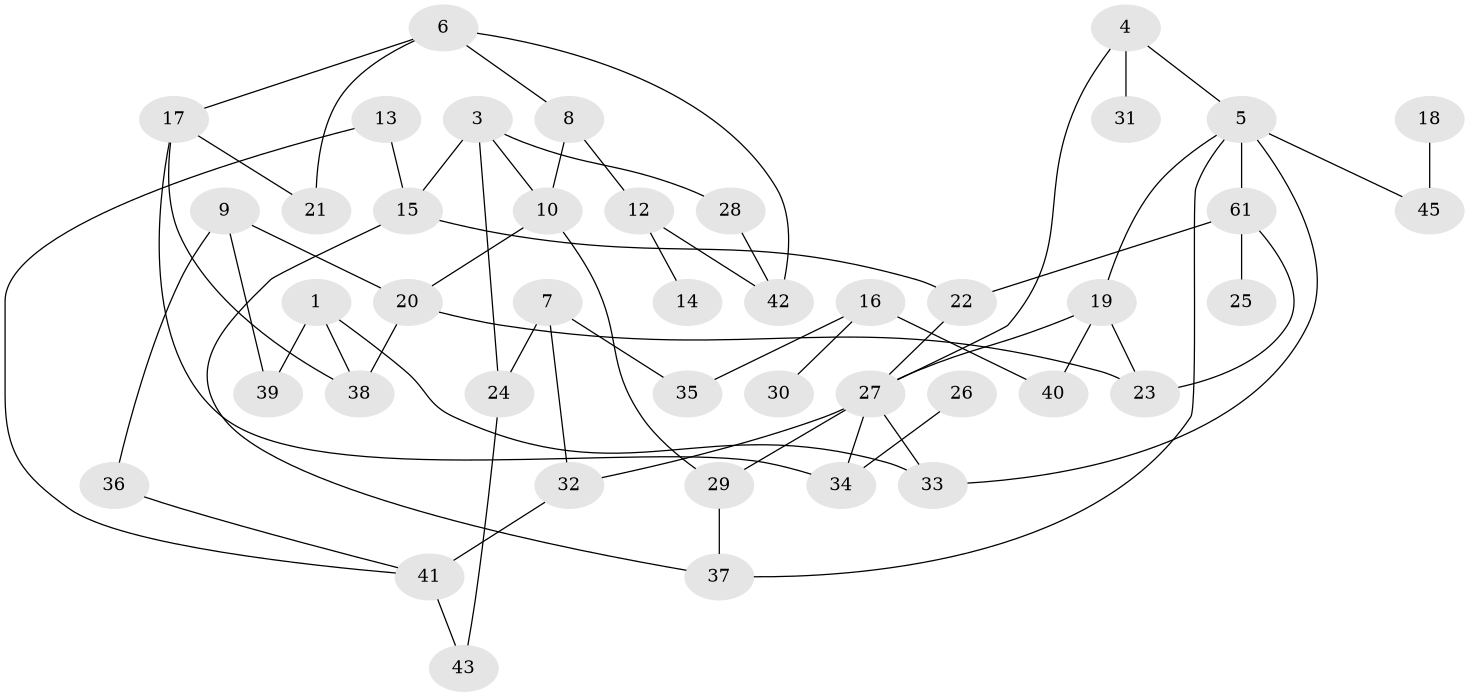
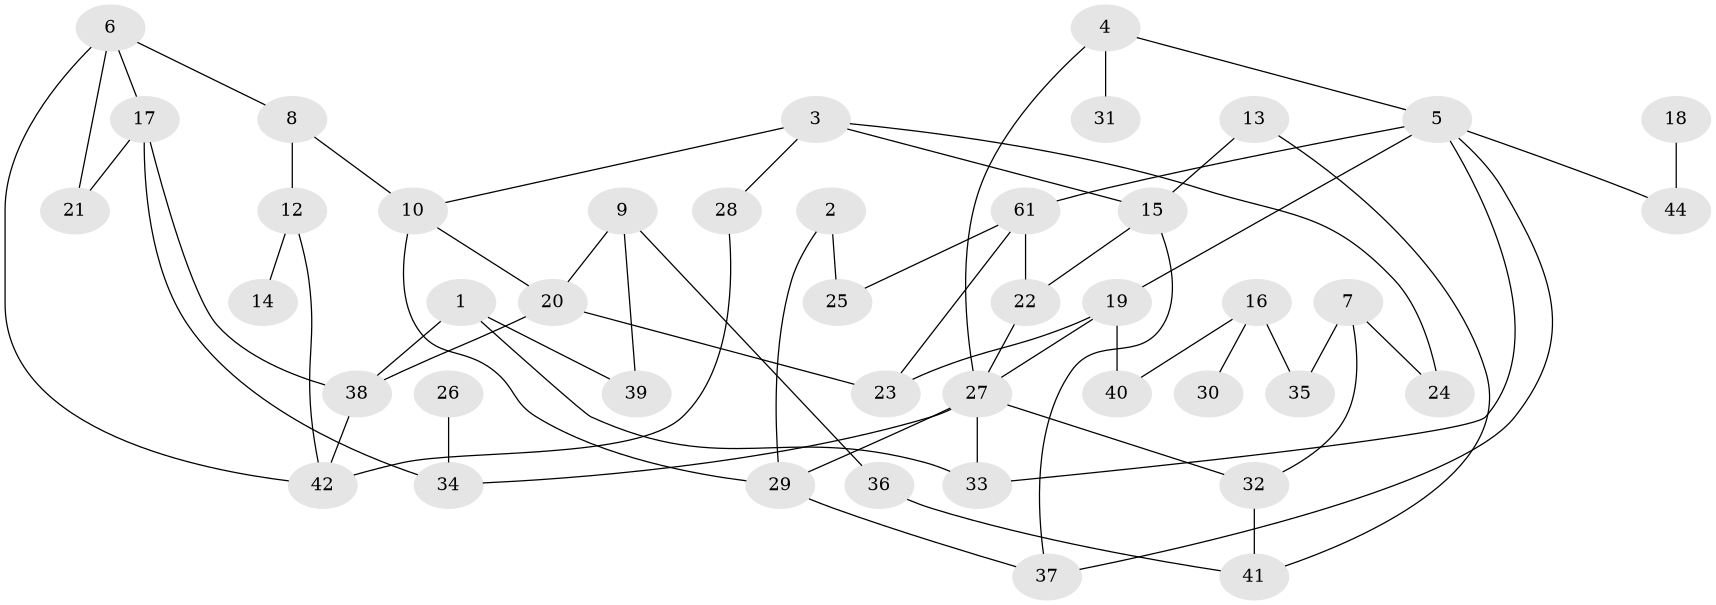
node "2": added
node "45": label "45" -> "44"
edge "38" -- "42": added
node "43": removed
